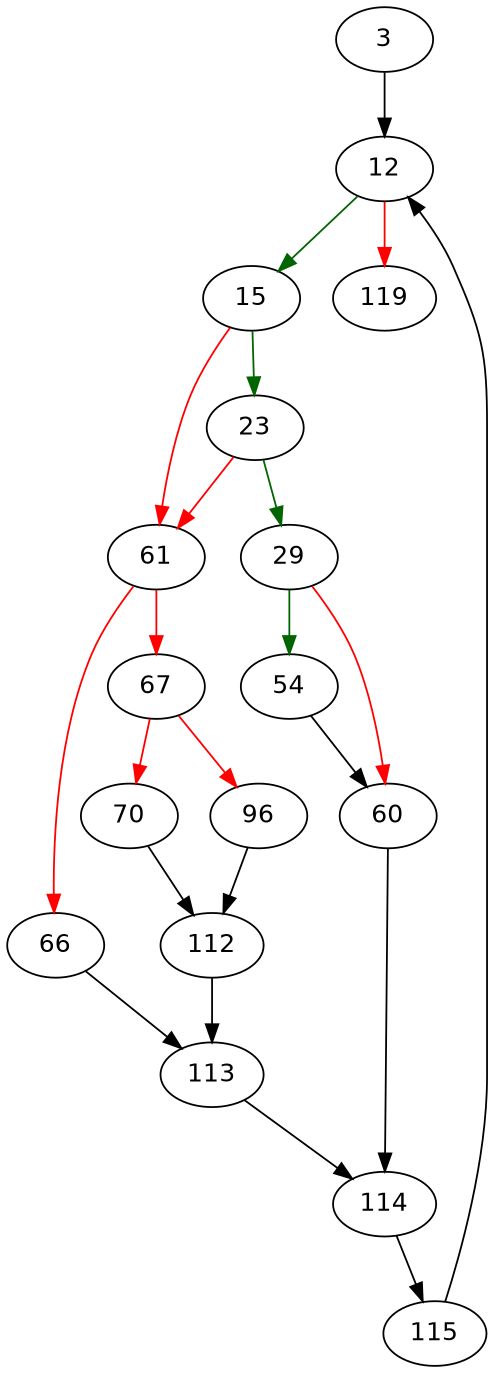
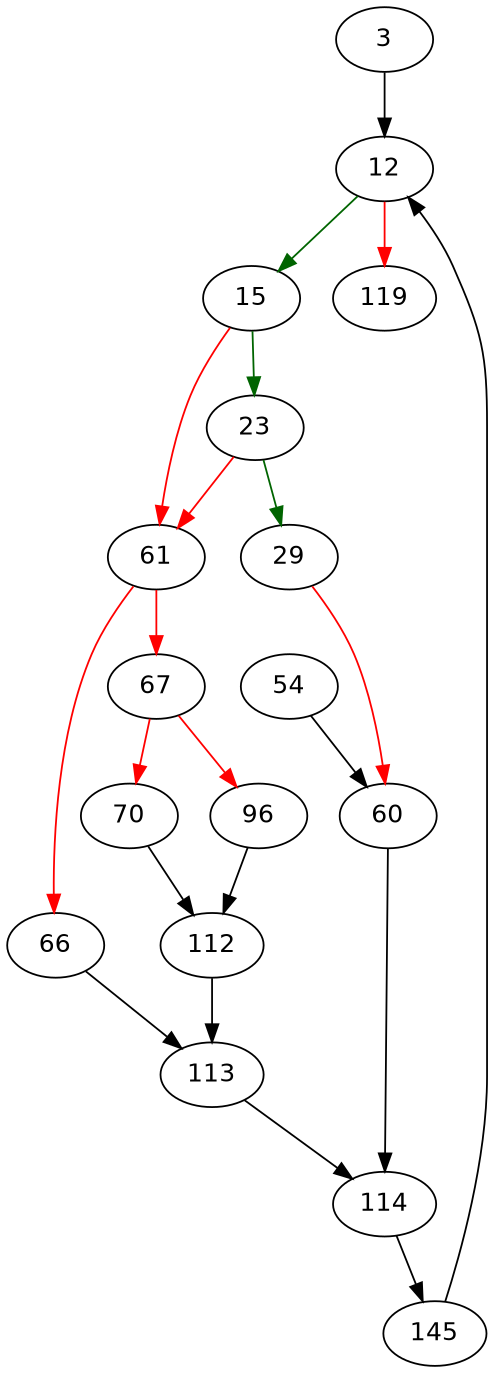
edge "29" -> "54": removed
node "115": label "115" -> "145"
